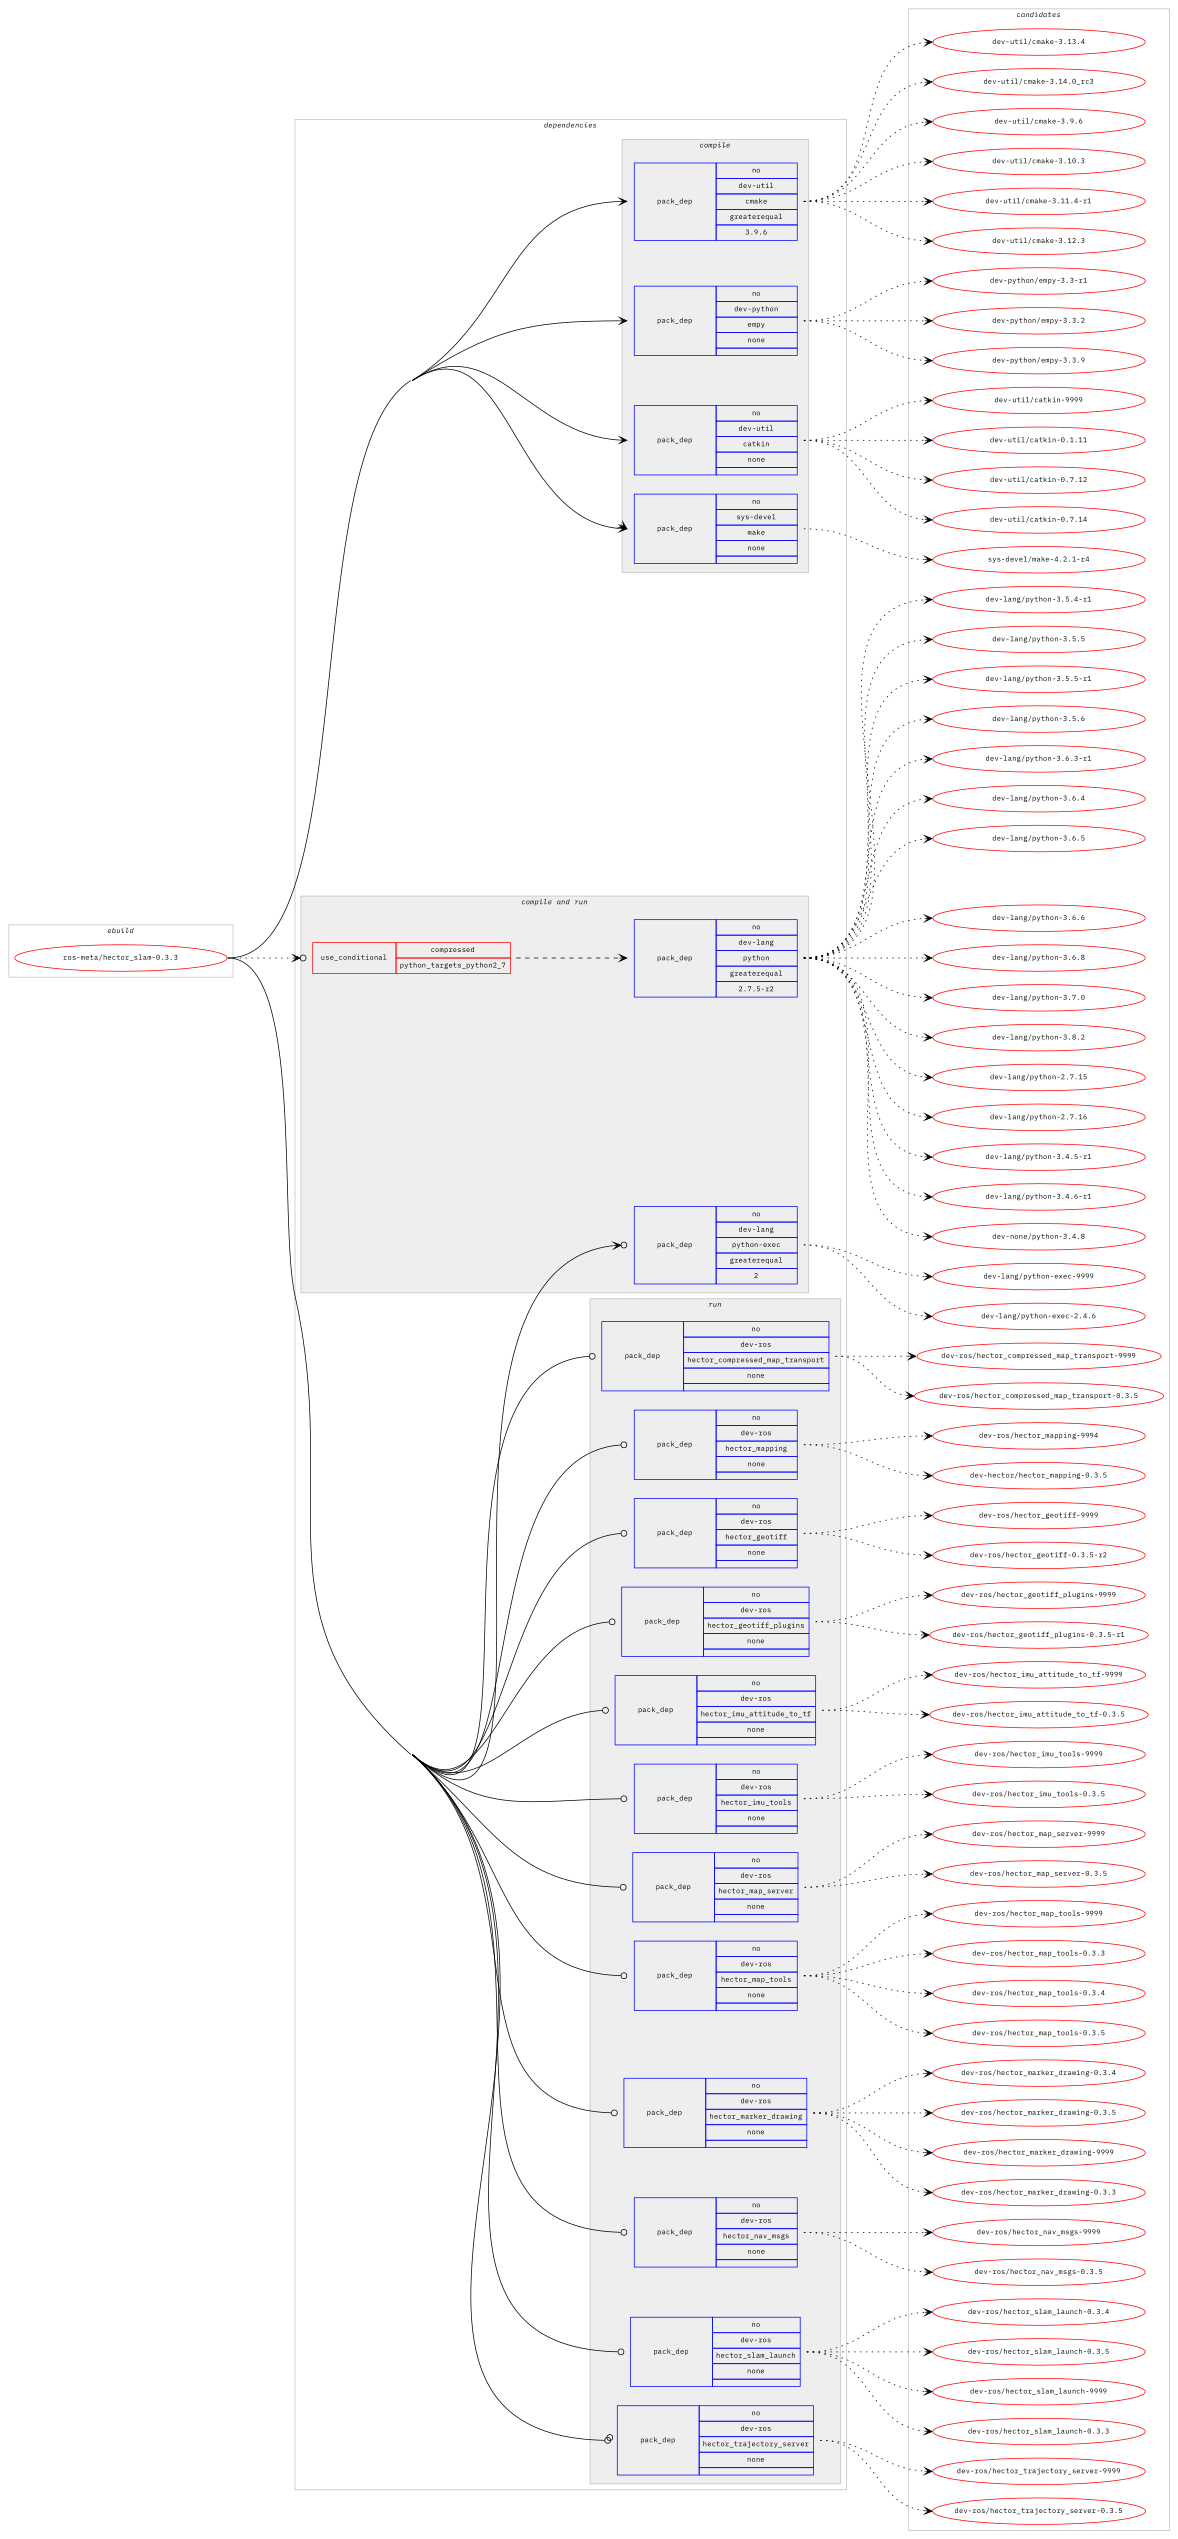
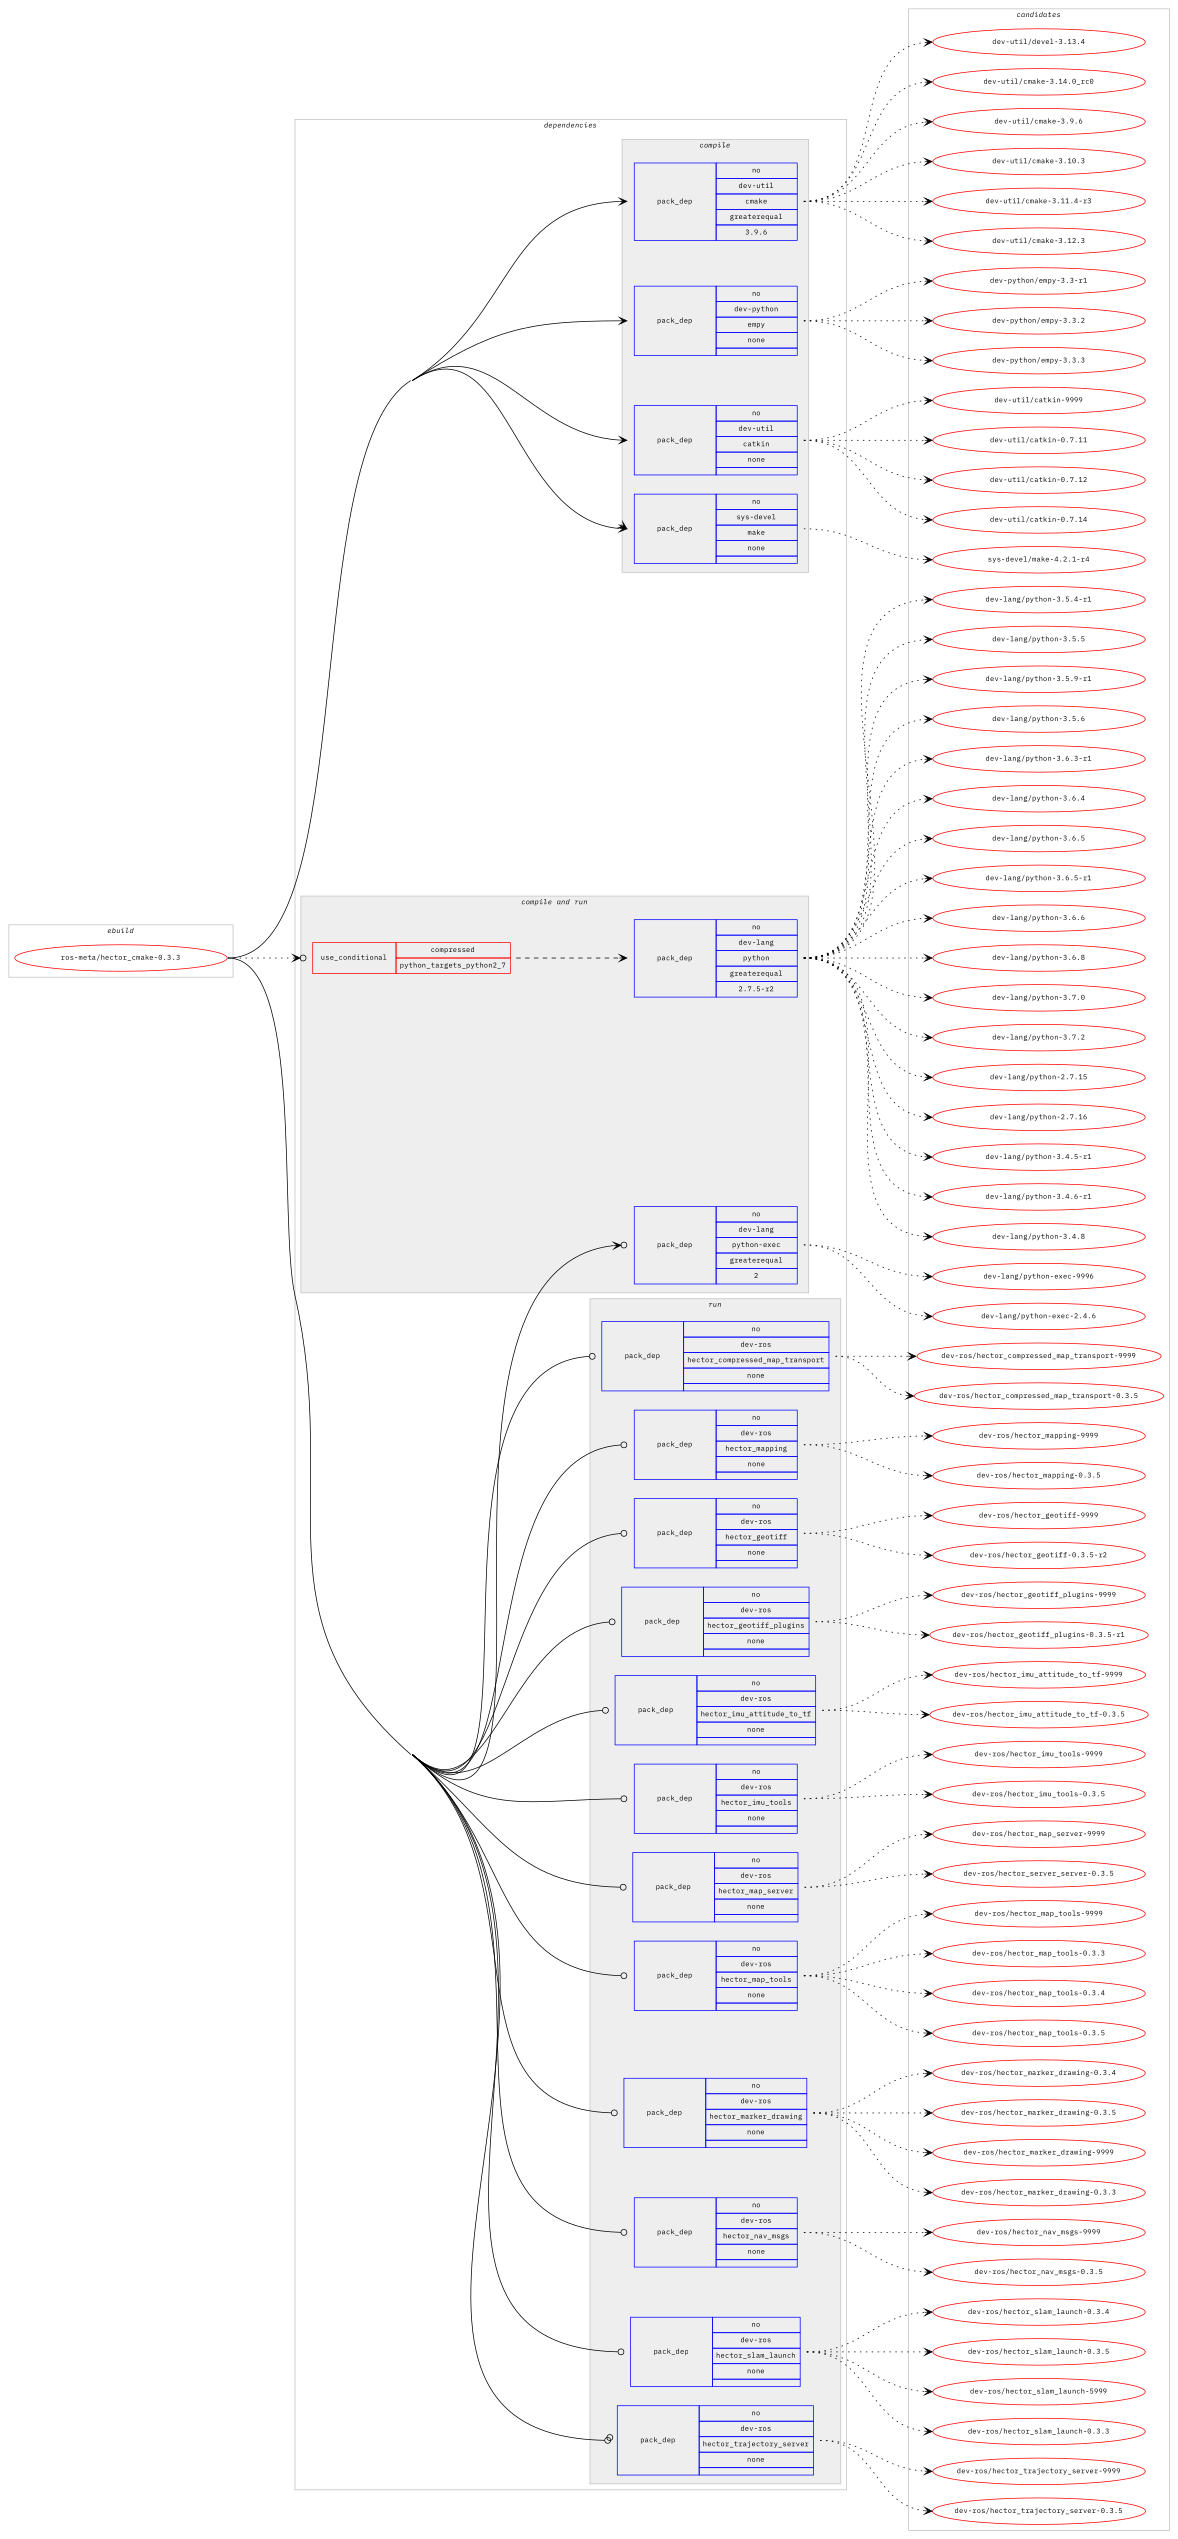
node "dev-util/cmake-3.13.4": label "dev-util/cmake-3.13.4" -> "dev-util/devel-3.13.4"
node "dev-util/cmake-3.14.0_rc3": label "dev-util/cmake-3.14.0_rc3" -> "dev-util/cmake-3.14.0_rc0"
node "dev-util/cmake-3.11.4-r1": label "dev-util/cmake-3.11.4-r1" -> "dev-util/cmake-3.11.4-r3"
node "dev-python/empy-3.3.9": label "dev-python/empy-3.3.9" -> "dev-python/empy-3.3.3"
node "dev-util/catkin-0.1.11": label "dev-util/catkin-0.1.11" -> "dev-util/catkin-0.7.11"
node "dev-lang/python-3.5.5-r1": label "dev-lang/python-3.5.5-r1" -> "dev-lang/python-3.5.9-r1"
node "dev-lang/python-3.6.5-r1": added
node "ros-meta/hector_slam-0.3.3": label "ros-meta/hector_slam-0.3.3" -> "ros-meta/hector_cmake-0.3.3"
node "dev-lang/python-3.8.2": label "dev-lang/python-3.8.2" -> "dev-lang/python-3.7.2"
node "dev-none/python-3.4.8": label "dev-none/python-3.4.8" -> "dev-lang/python-3.4.8"
node "dev-lang/python-exec-9999": label "dev-lang/python-exec-9999" -> "dev-lang/python-exec-9996"
node "dev-ros/hector_mapping-9994": label "dev-ros/hector_mapping-9994" -> "dev-ros/hector_mapping-9999"
node "dev-hector/hector_mapping-0.3.5": label "dev-hector/hector_mapping-0.3.5" -> "dev-ros/hector_mapping-0.3.5"
node "dev-ros/hector_map_server-0.3.5": label "dev-ros/hector_map_server-0.3.5" -> "dev-ros/hector_server_server-0.3.5"
node "dev-ros/hector_slam_launch-9999": label "dev-ros/hector_slam_launch-9999" -> "dev-ros/hector_slam_launch-5999"
